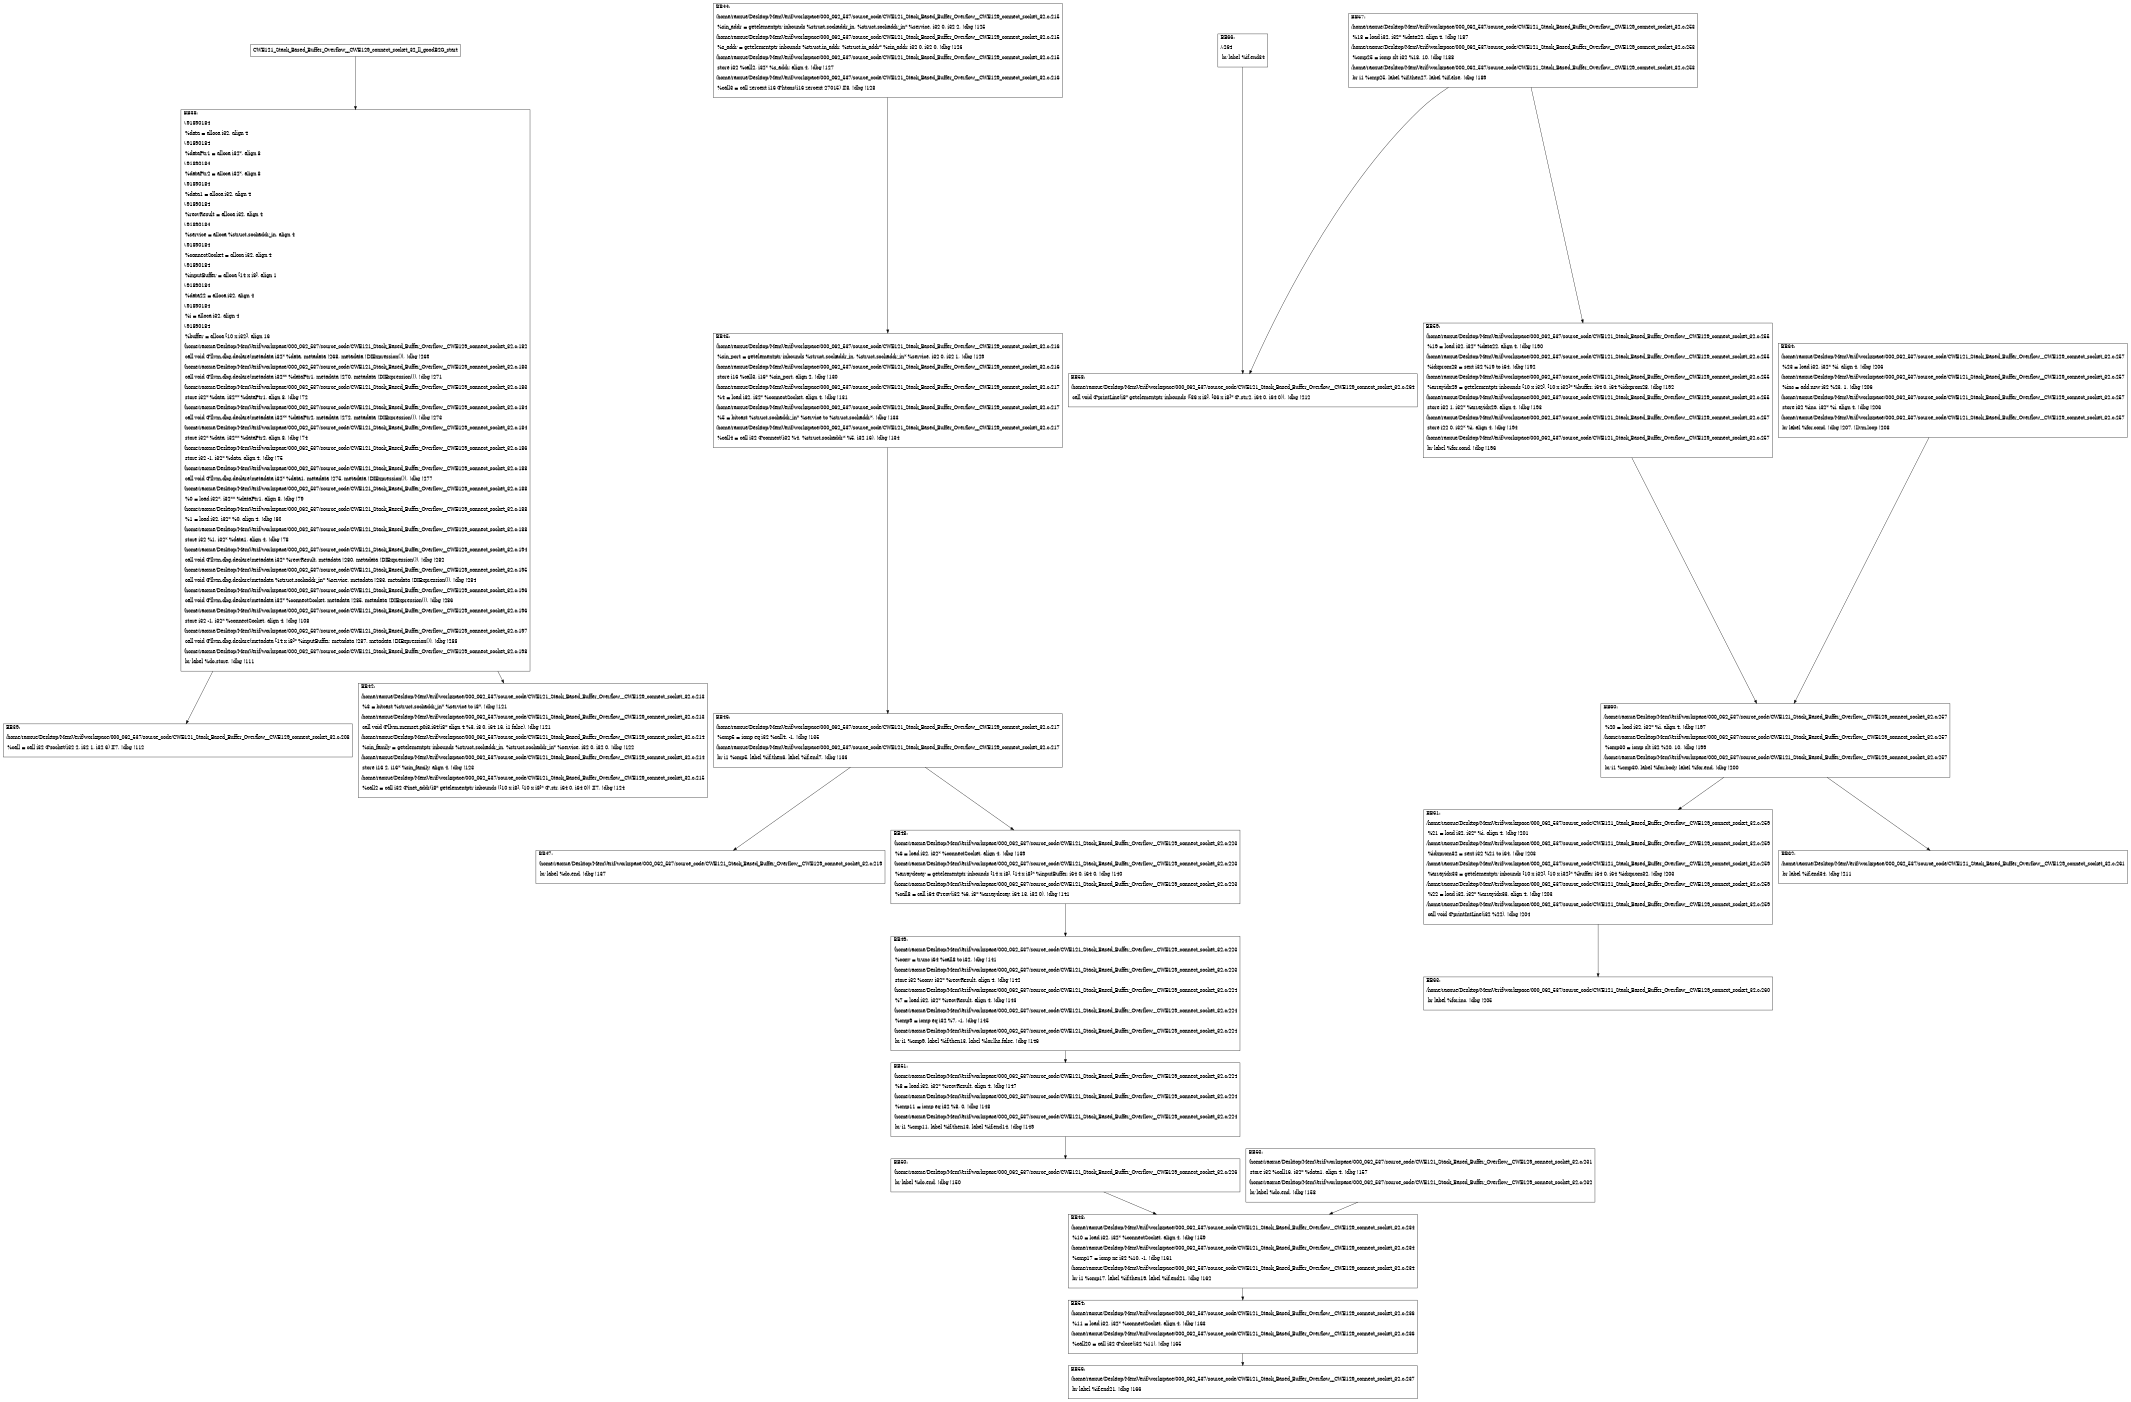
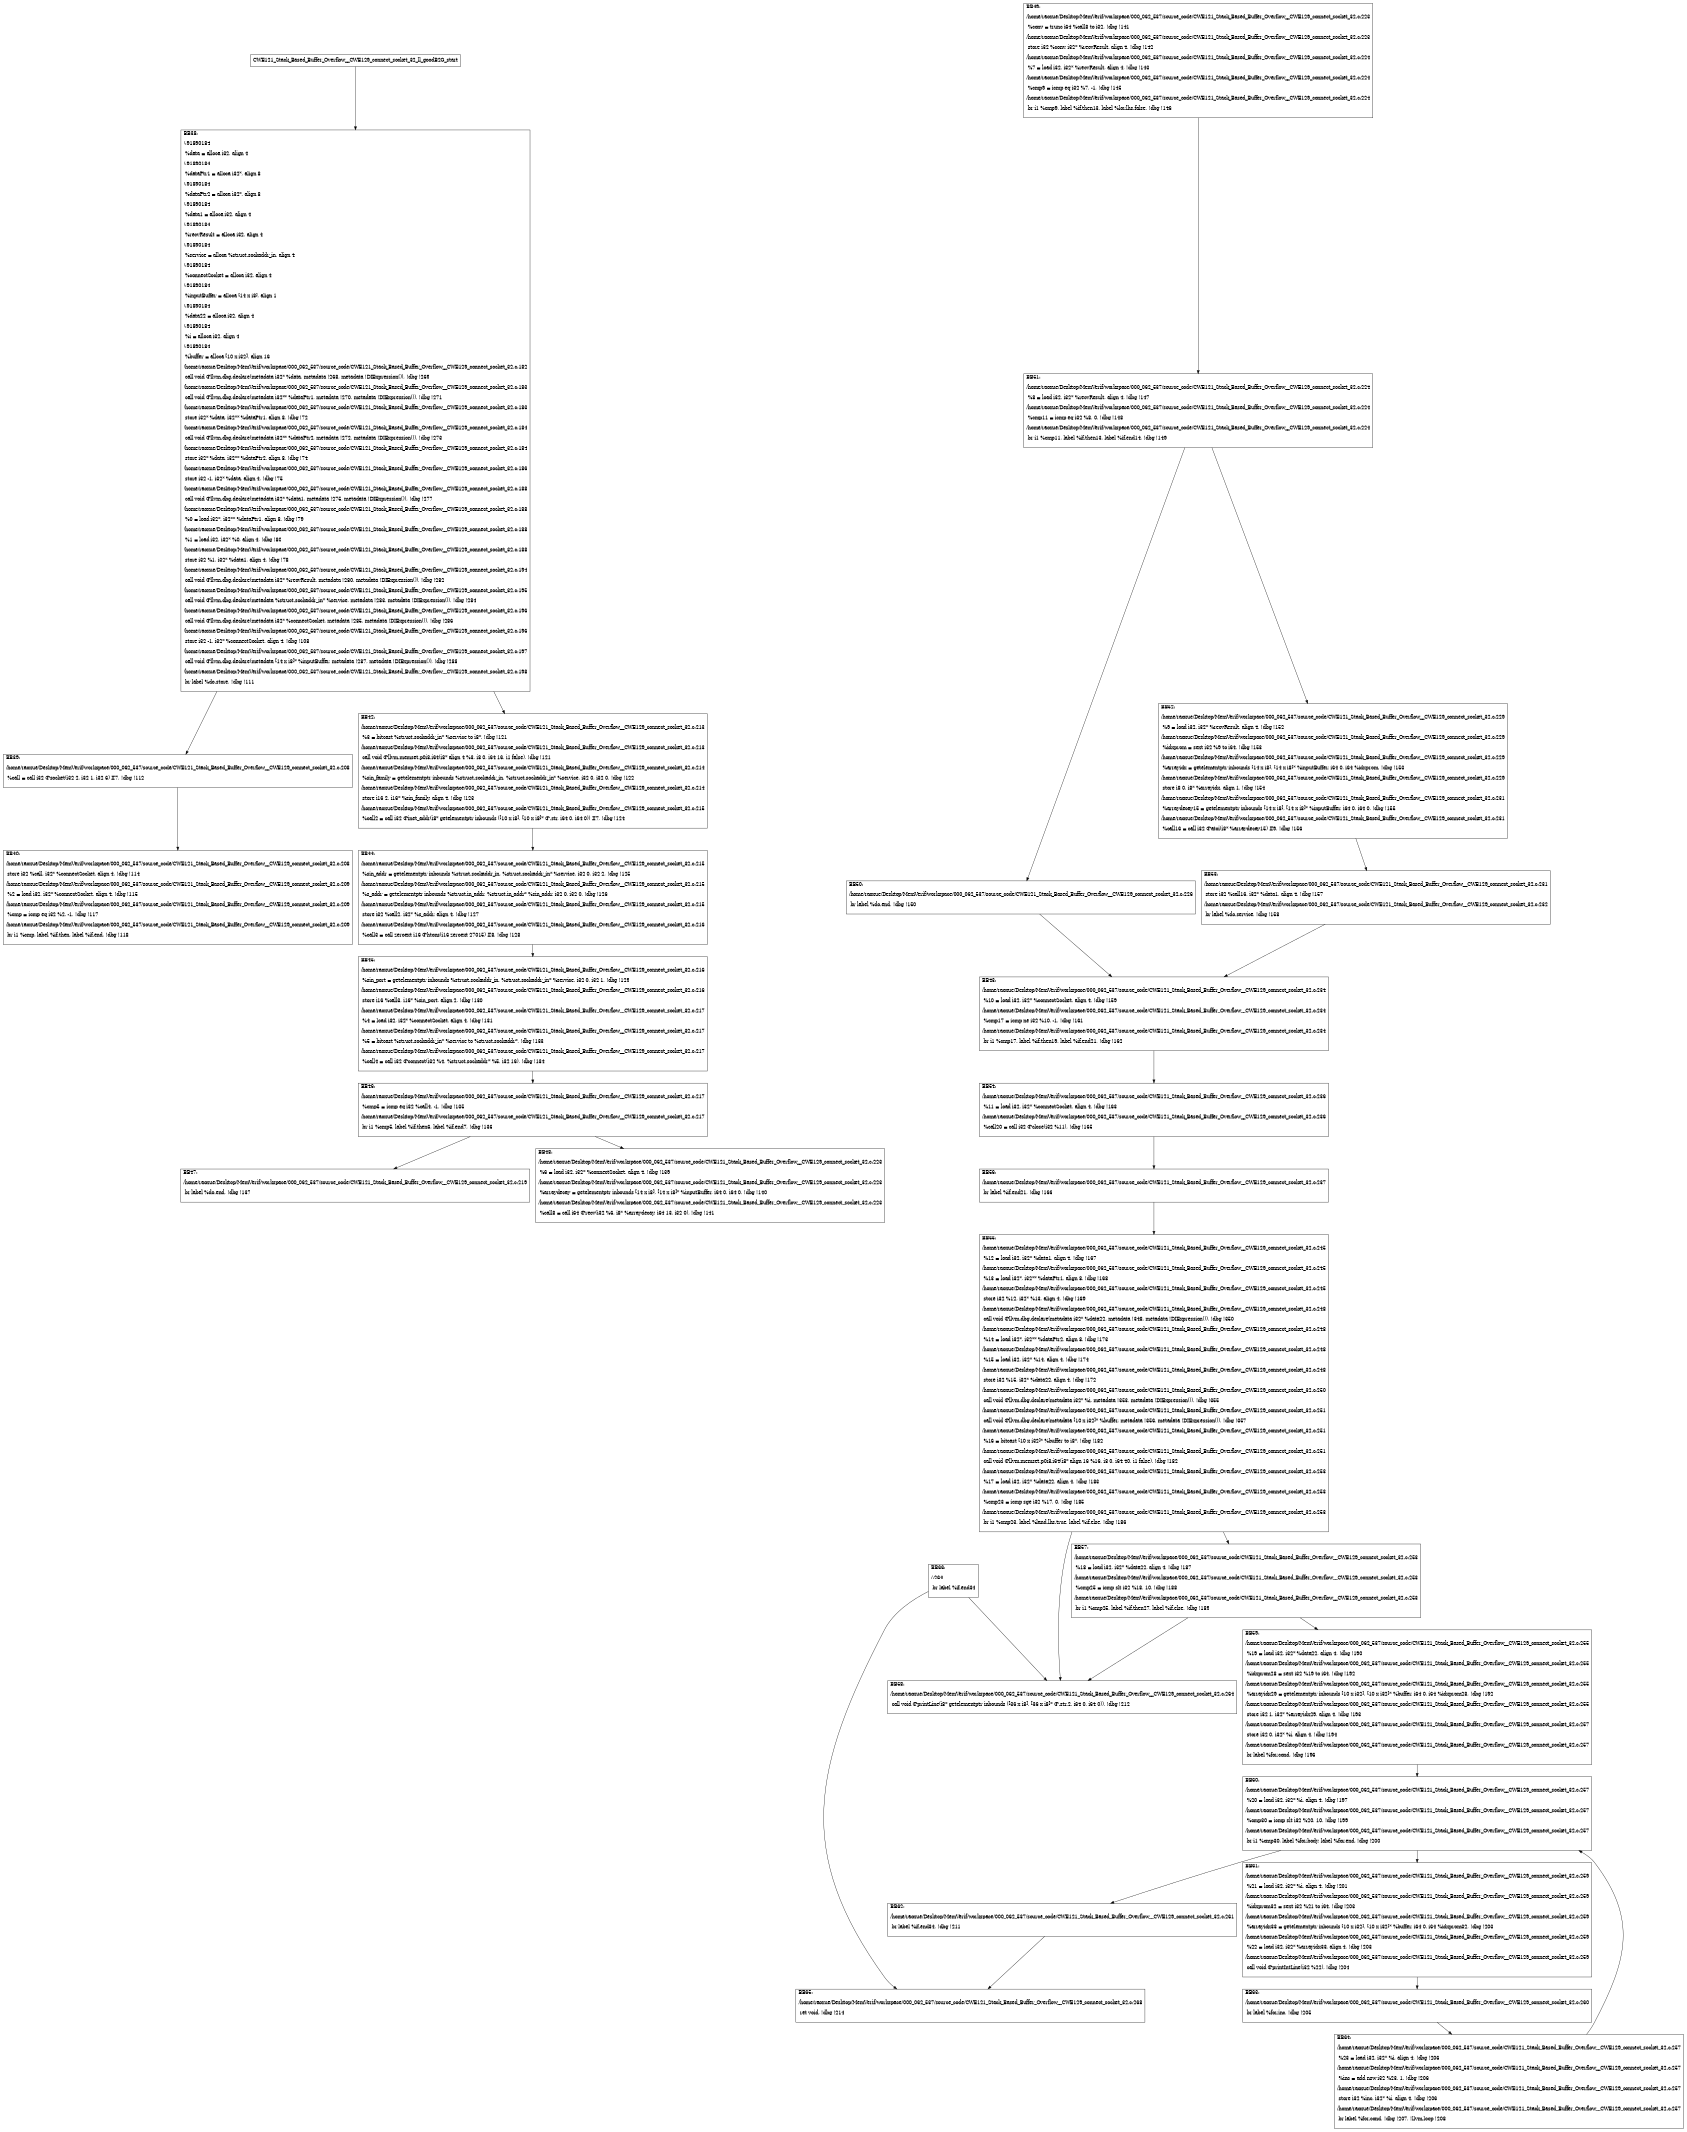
node "BB59:": text "store i22 0, i32* %i, align 4, !dbg !194" -> "store i32 0, i32* %i, align 4, !dbg !194"
node "BB52:": added
edge "BB42:" -> "BB44:": added
node "BB40:": added
edge "BB48:" -> "BB49:": removed
node "BB53:": text "br label %do.end, !dbg !158" -> "br label %do.service, !dbg !158"
node "BB55:": added
node "BB65:": added
edge "BB63:" -> "BB64:": added
